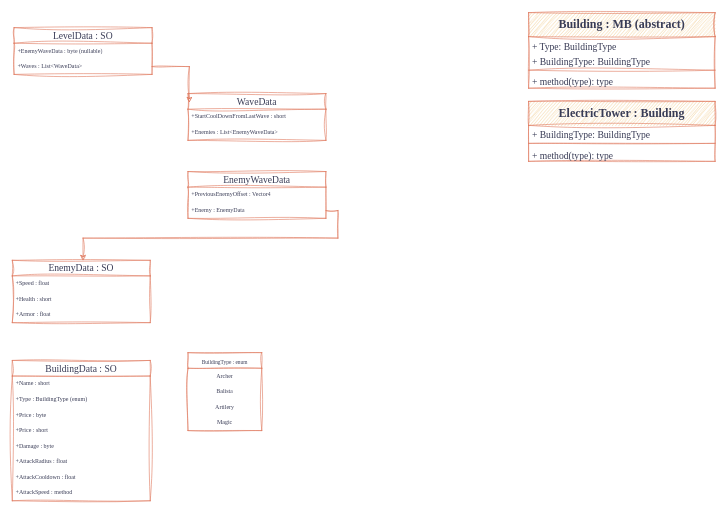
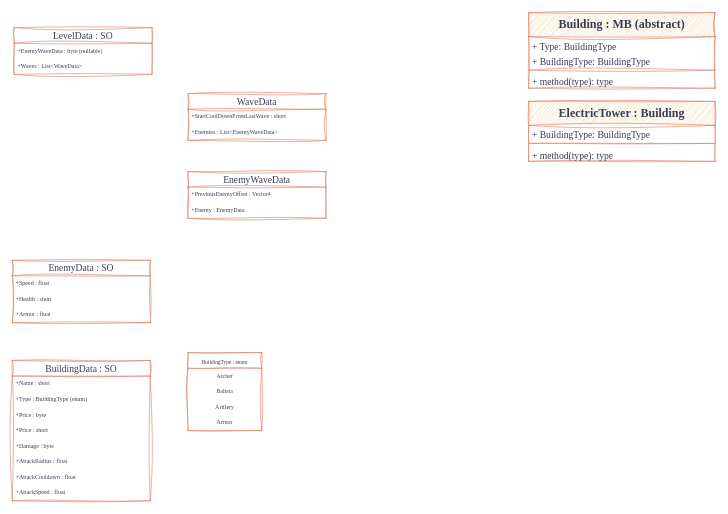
edge "+Waves : List<WaveData>" -> "WaveData": removed
edge "+Enemy : EnemyData" -> "EnemyData : SO": removed
node "Magic": label "Magic" -> "Armor"
node "+AttackSpeed : method": label "+AttackSpeed : method" -> "+AttackSpeed : float"
